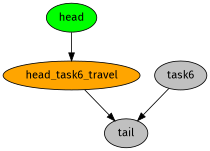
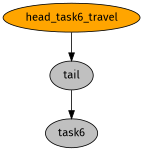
node "head": removed
edge "task6" -> "tail": reversed
